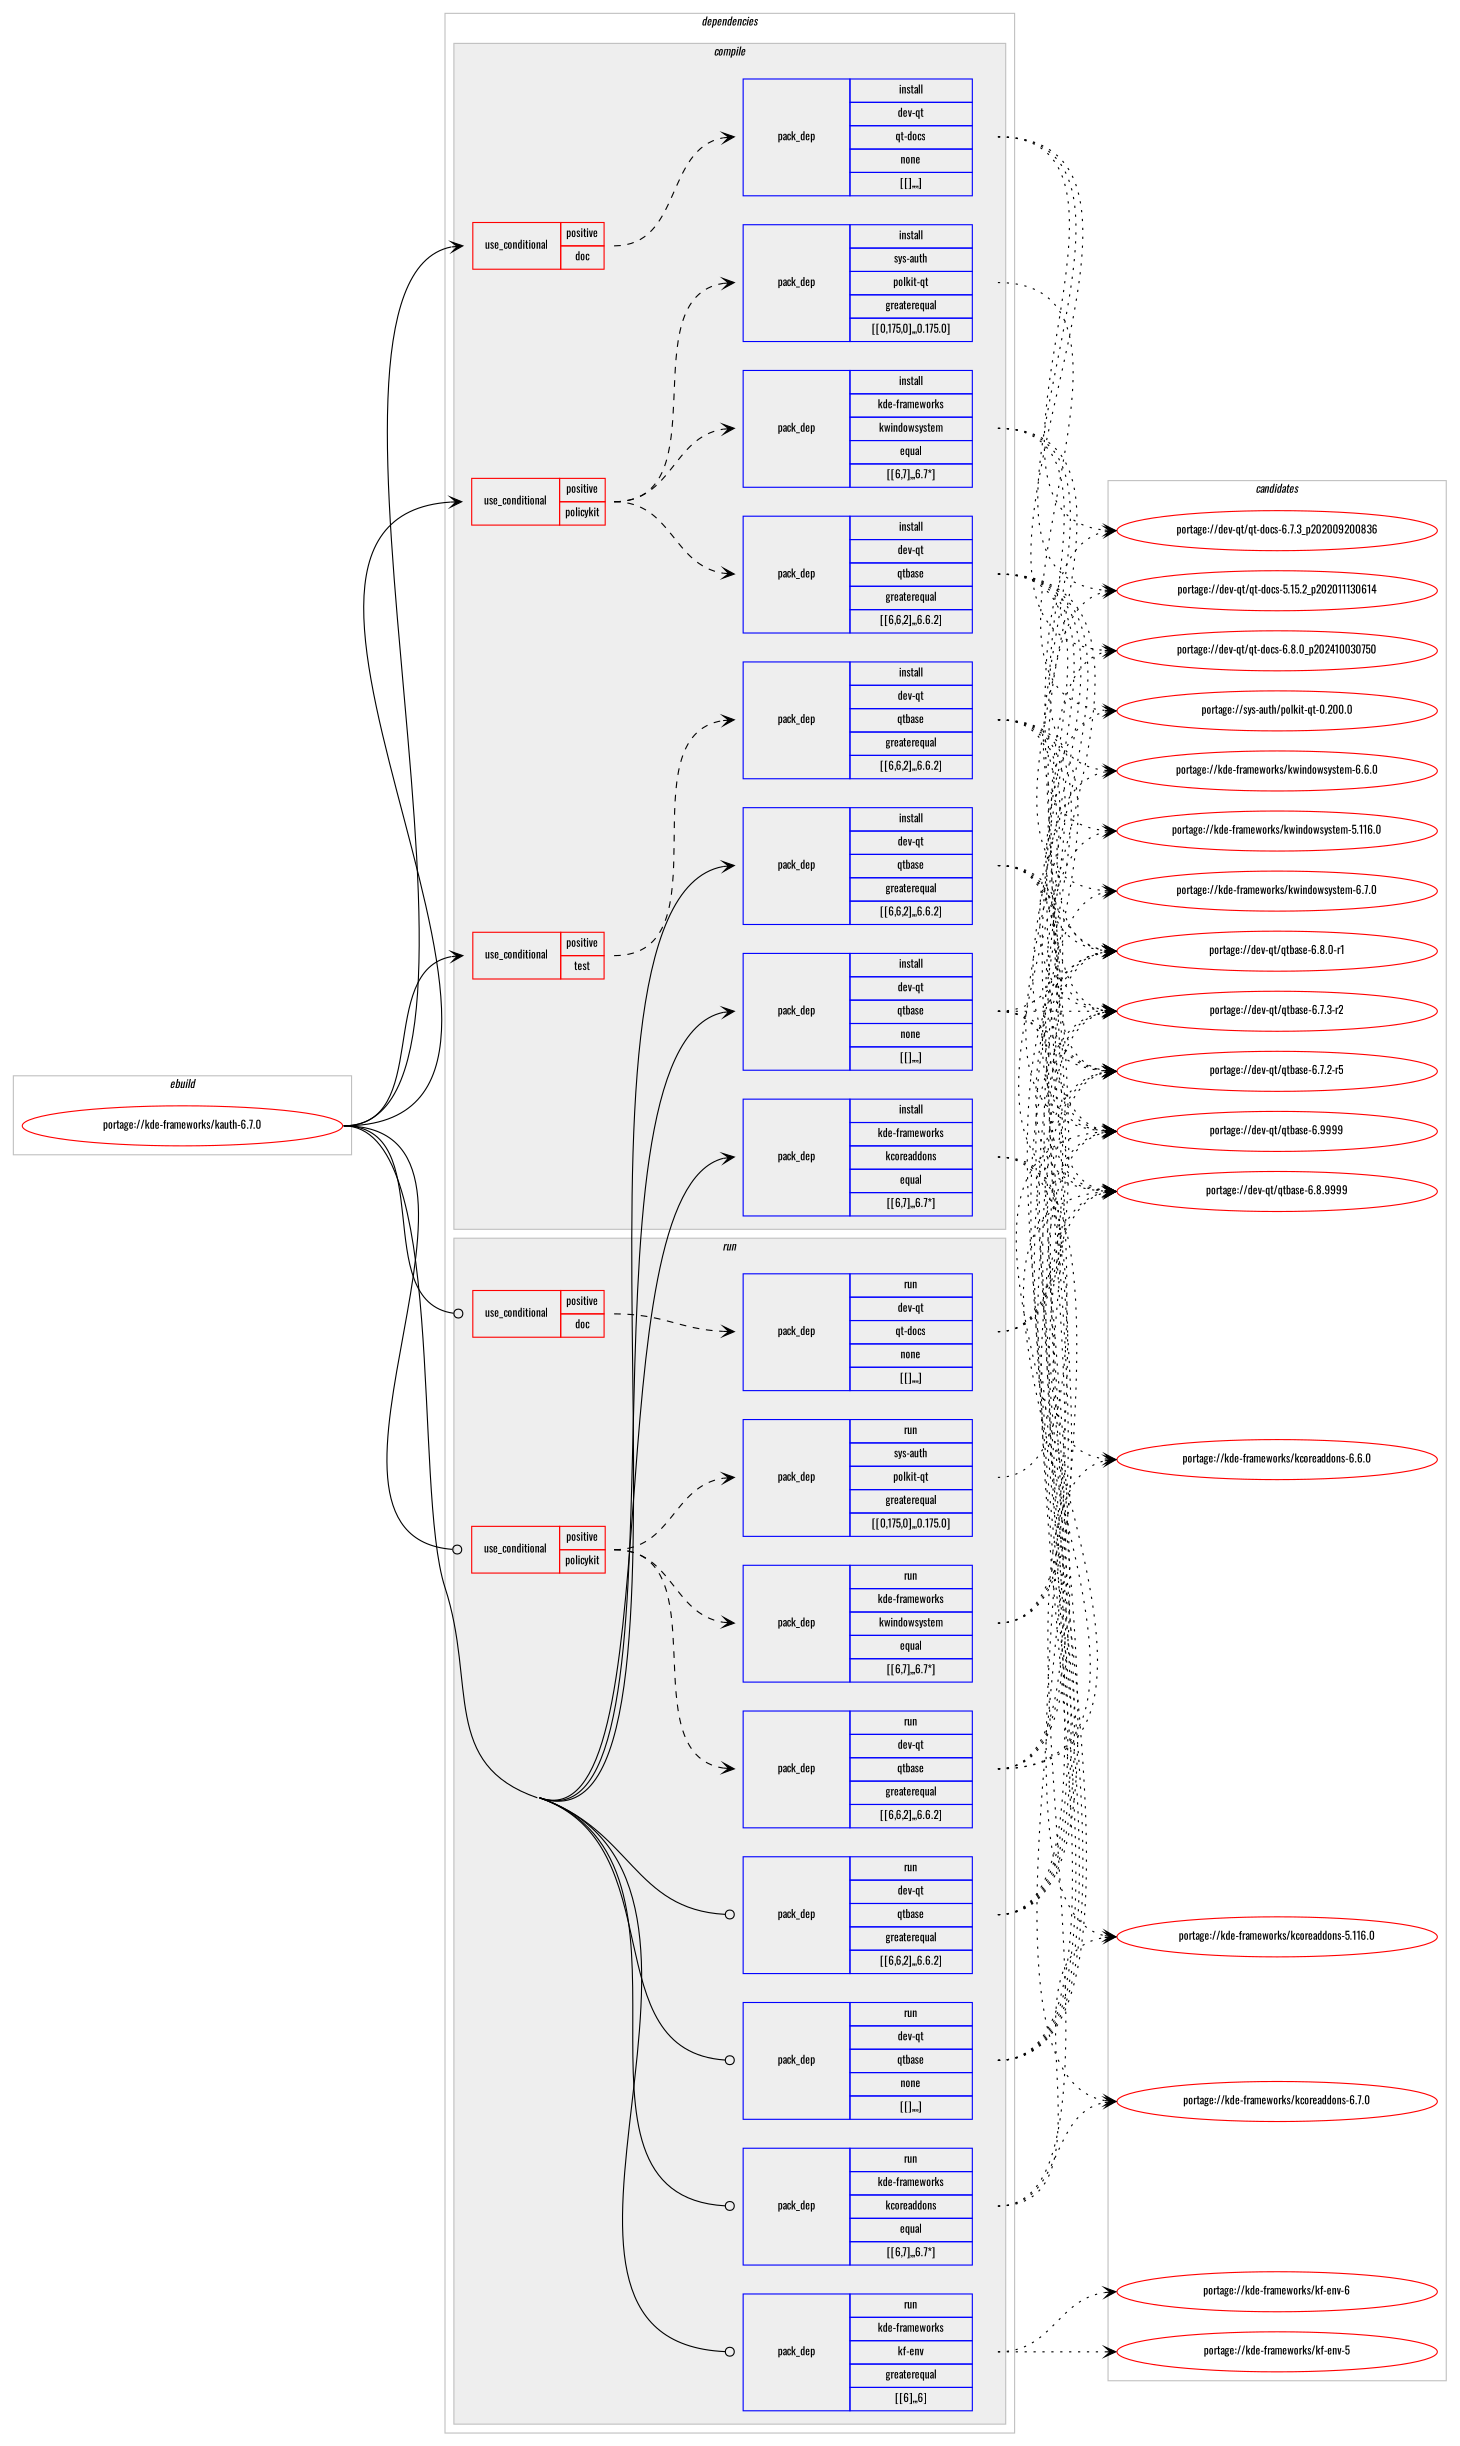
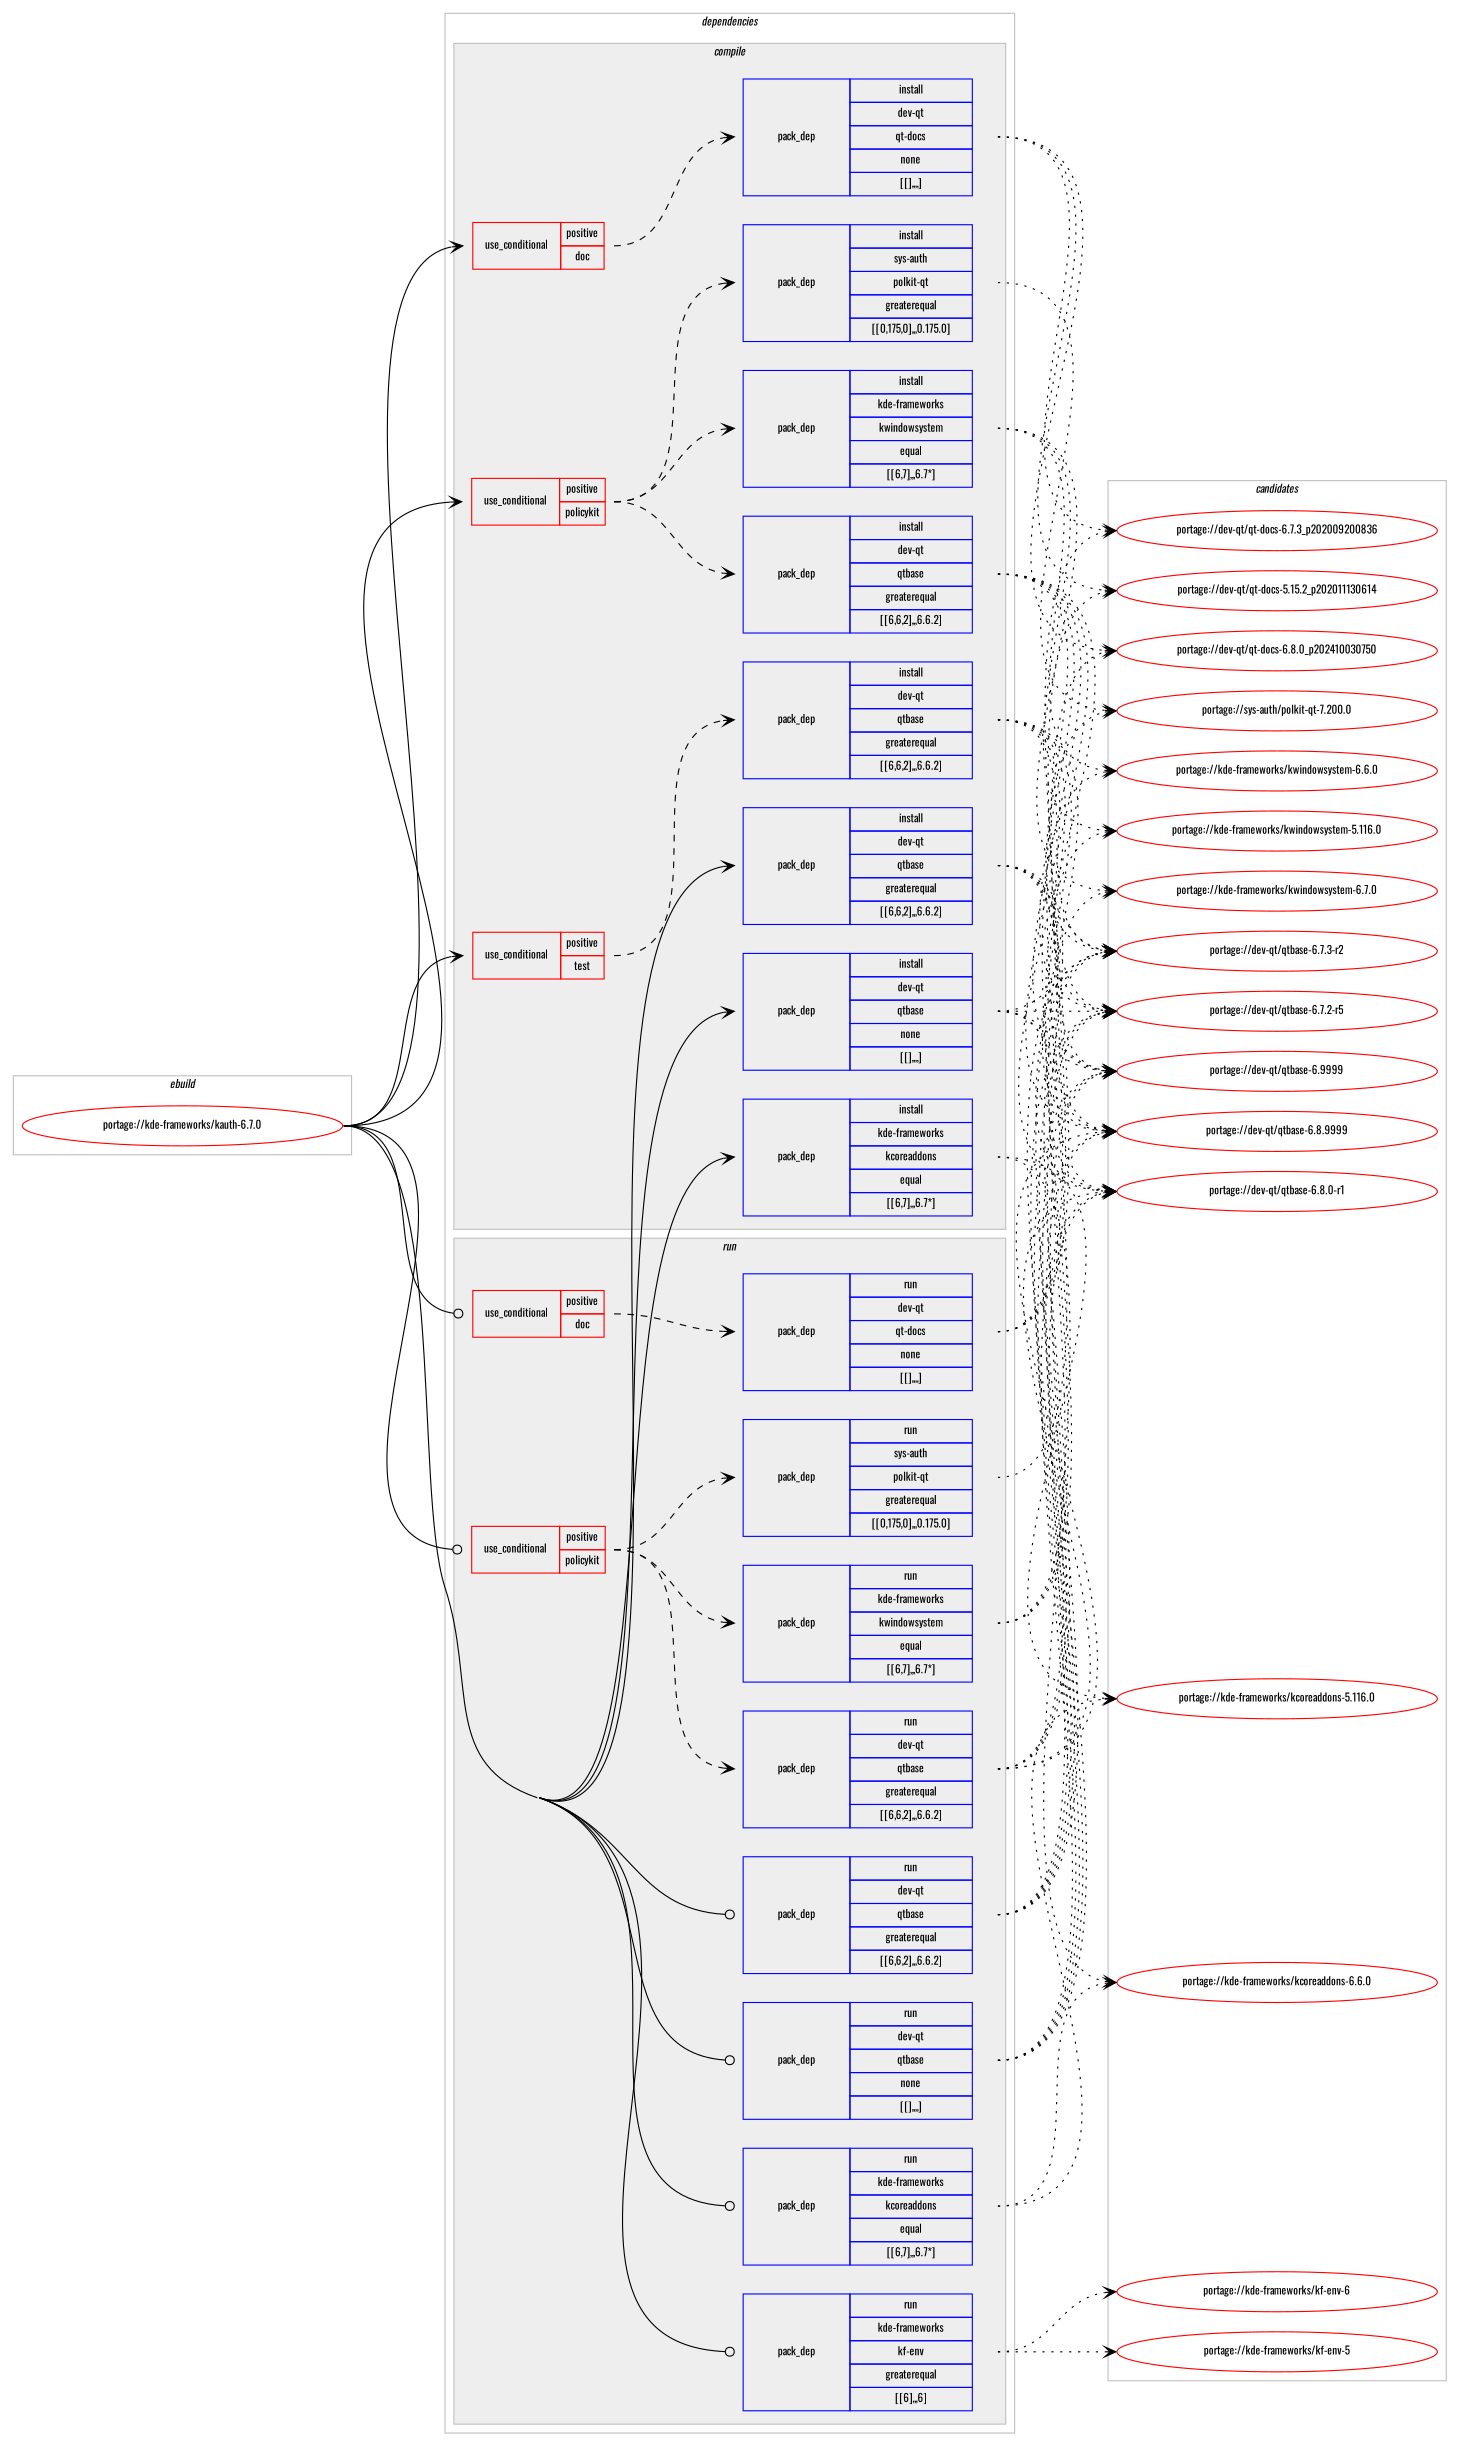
node "portage://sys-auth/polkit-qt-0.200.0": label "portage://sys-auth/polkit-qt-0.200.0" -> "portage://sys-auth/polkit-qt-7.200.0"
node "portage://kde-frameworks/kcoreaddons-6.7.0": removed
